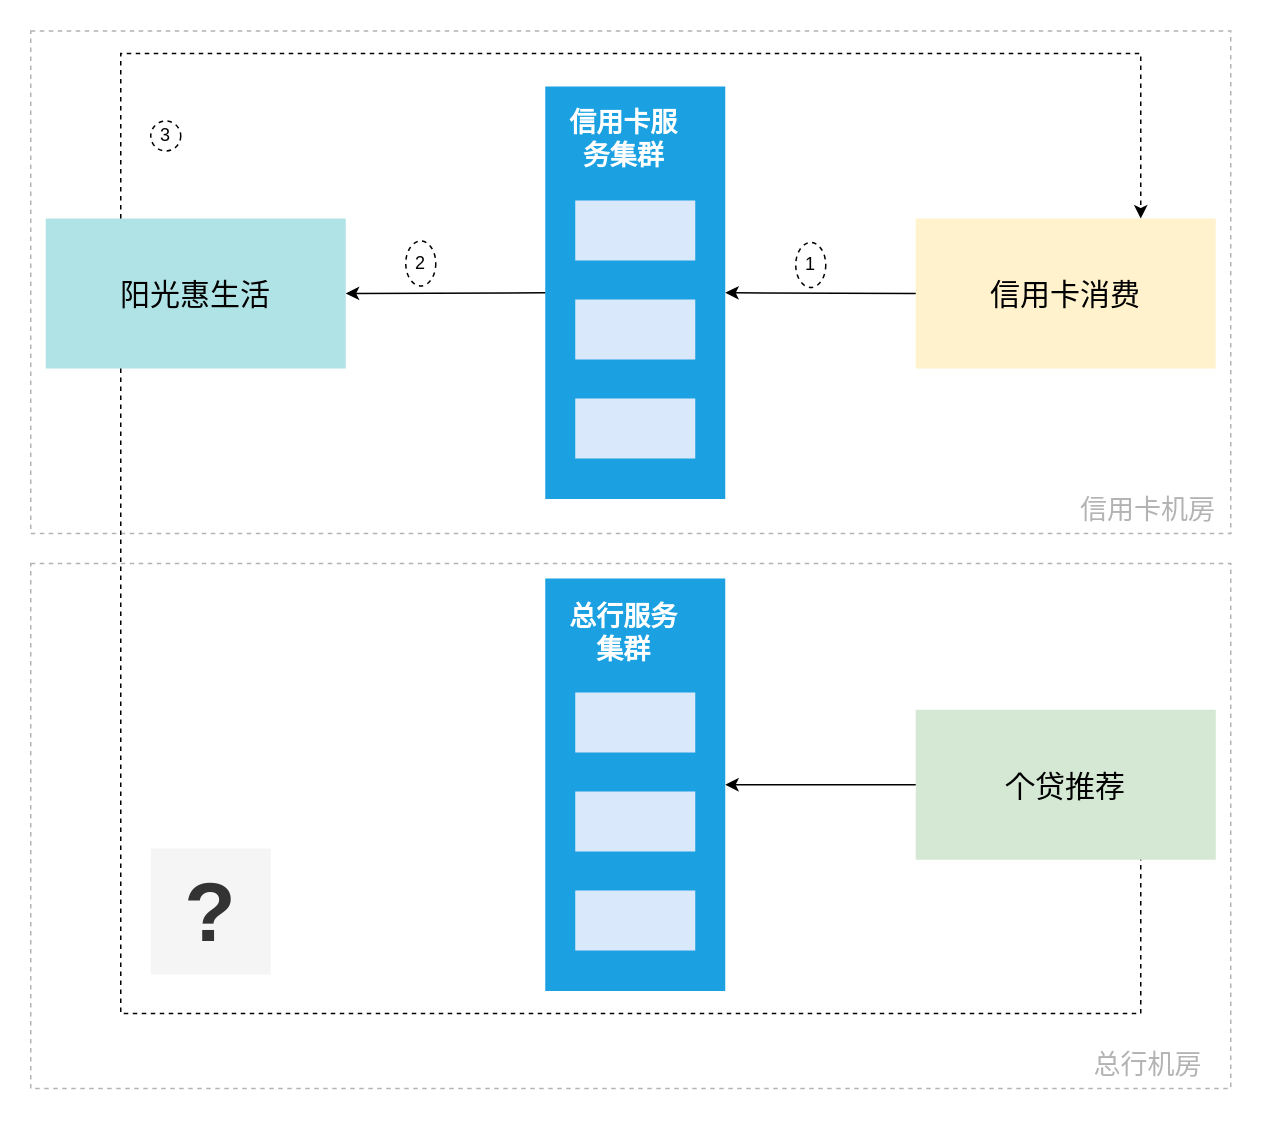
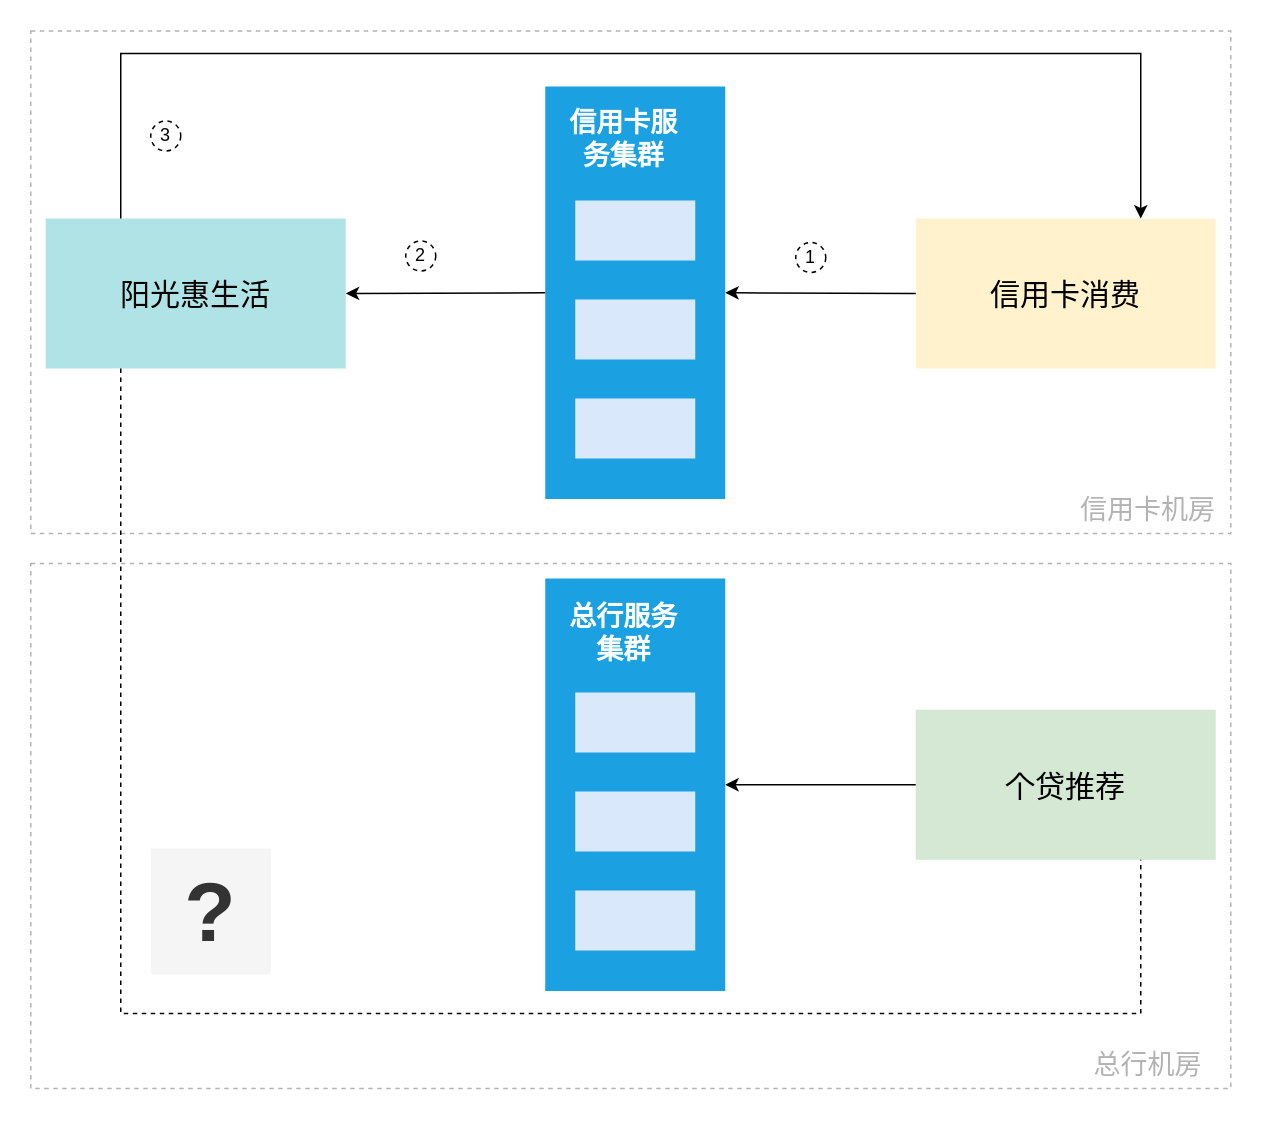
edge "阳光惠生活" -> "信用卡消费": style dashed -> solid
node "2": size 30x45 -> 30x30
node "1": size 30x45 -> 30x30
